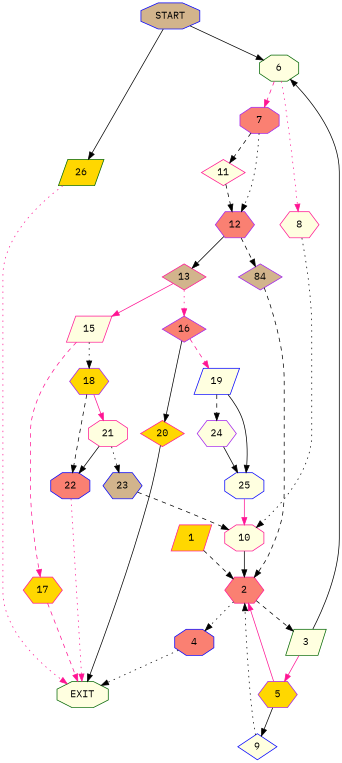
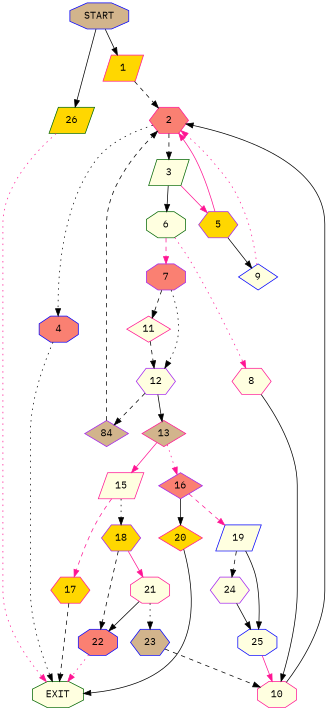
edge "START" -> "6": now "START" -> "1"
node "12": fillcolor salmon -> lightyellow
edge "8" -> "10": style dotted -> solid
edge "17" -> "EXIT": color deeppink -> black
edge "9" -> "2": color black -> deeppink
